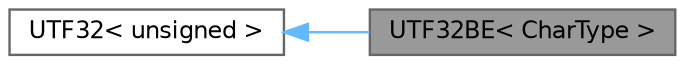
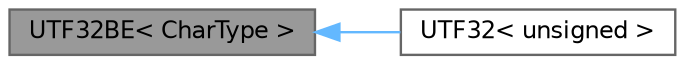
edge "UTF32BE< CharType >" -> "UTF32< unsigned >": reversed
